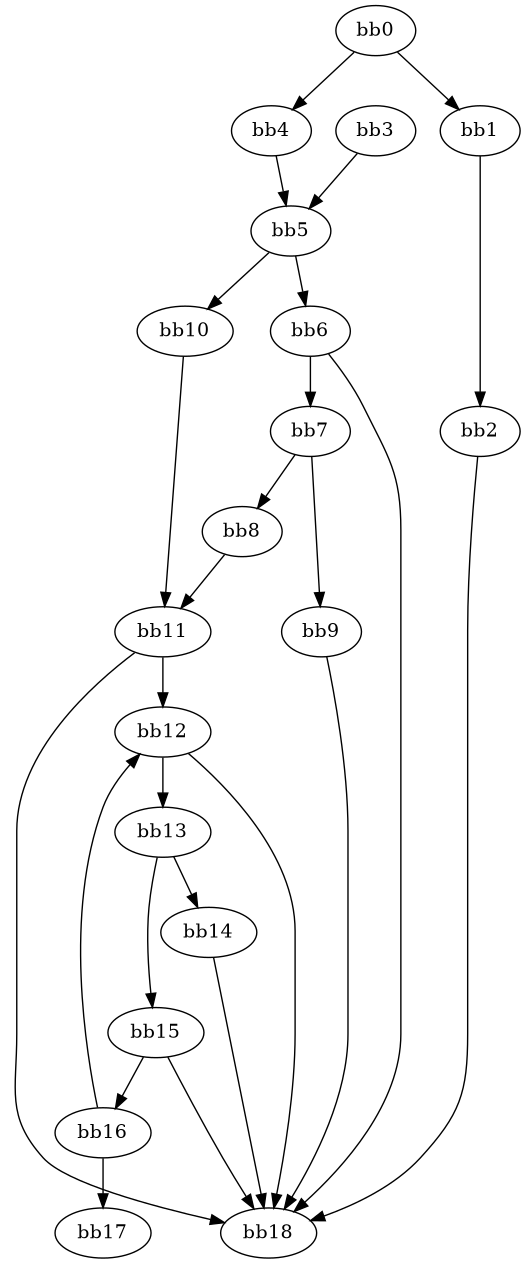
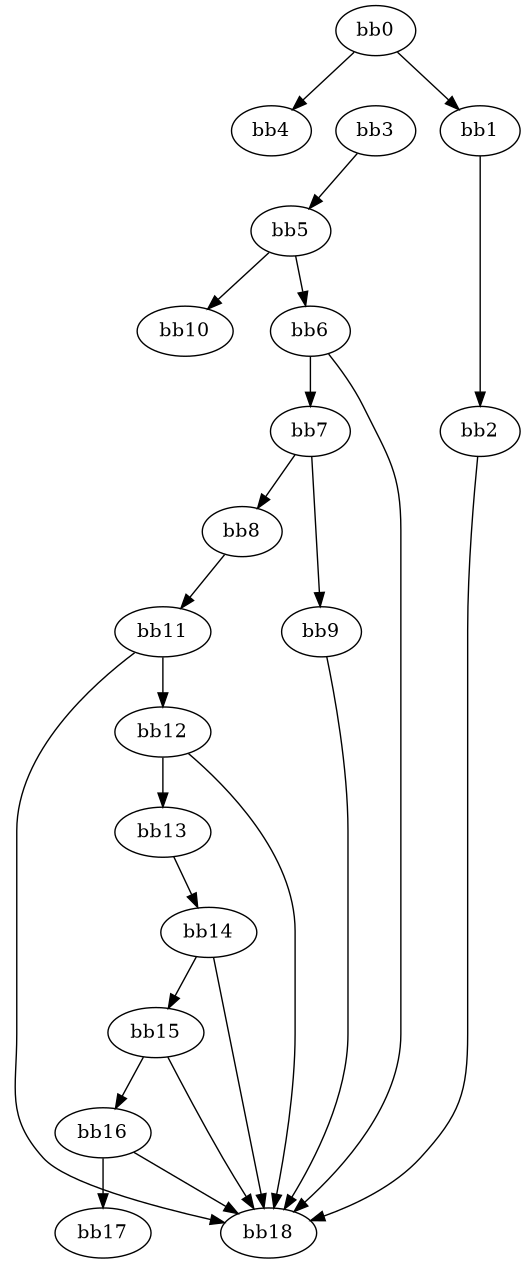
edge "bb4" -> "bb5": removed
edge "bb10" -> "bb11": removed
edge "bb13" -> "bb15": now "bb14" -> "bb15"
edge "bb16" -> "bb12": now "bb16" -> "bb18"
